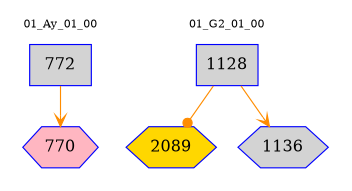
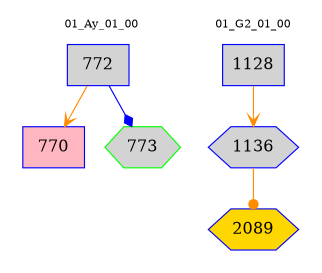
edge "1128" -> "2089": now "1136" -> "2089"
node "770": shape hexagon -> box
node "773": added
